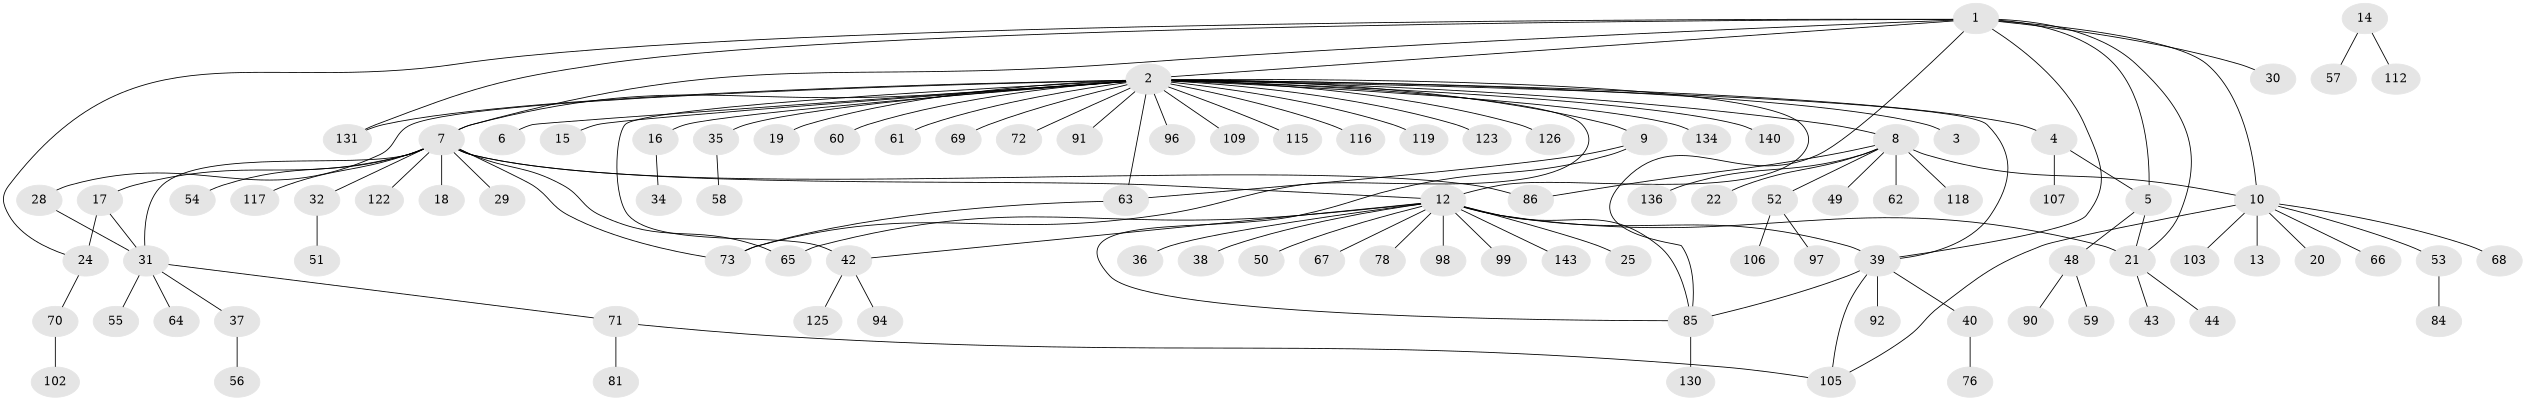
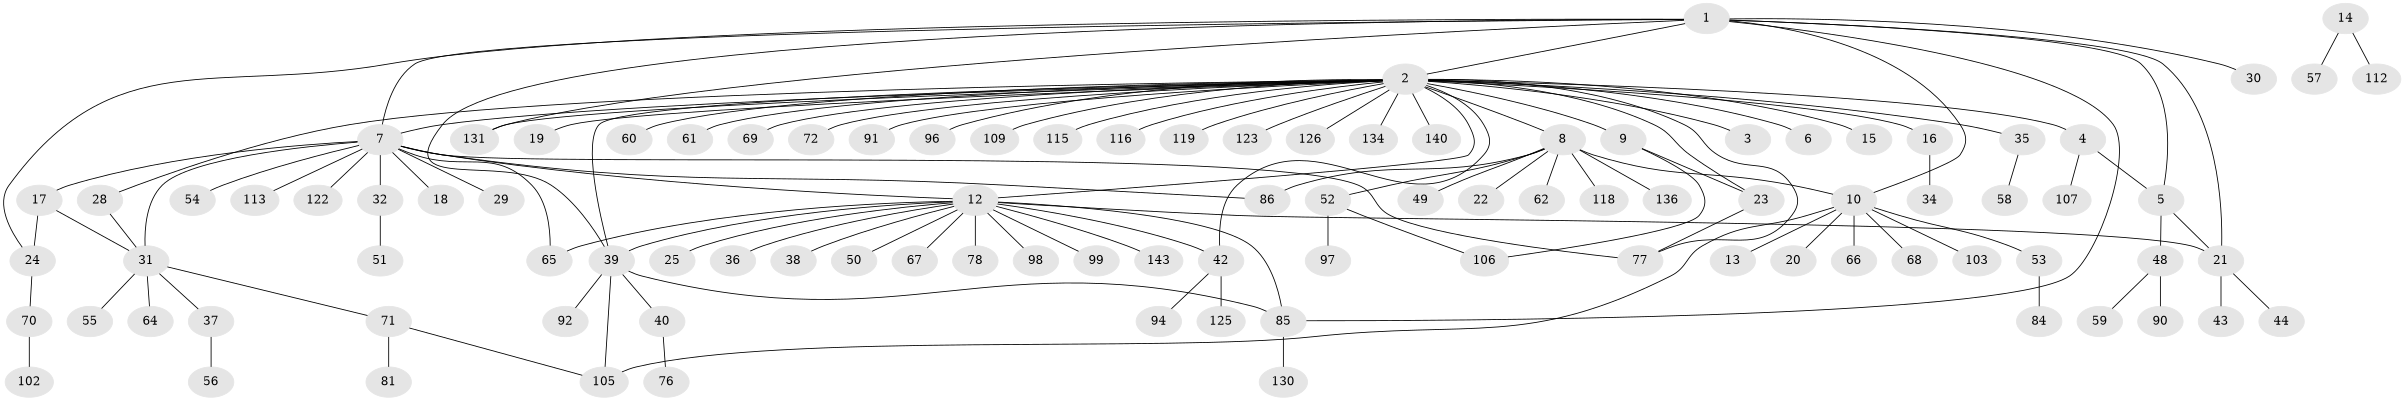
node "117": label "117" -> "113"
node "63": label "63" -> "23"
node "73": label "73" -> "77"
edge "9" -- "85": now "9" -- "106"
